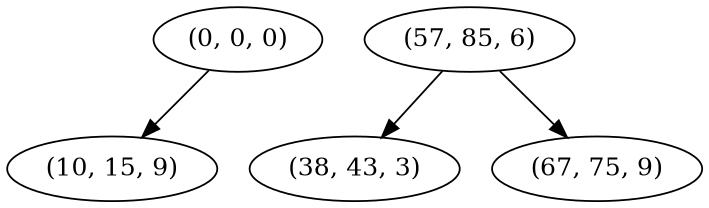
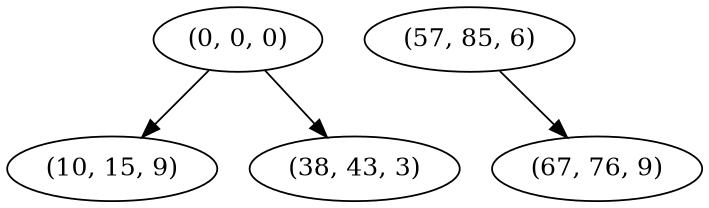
edge "(57, 85, 6)" -> "(38, 43, 3)": now "(0, 0, 0)" -> "(38, 43, 3)"
node "(67, 75, 9)": label "(67, 75, 9)" -> "(67, 76, 9)"
